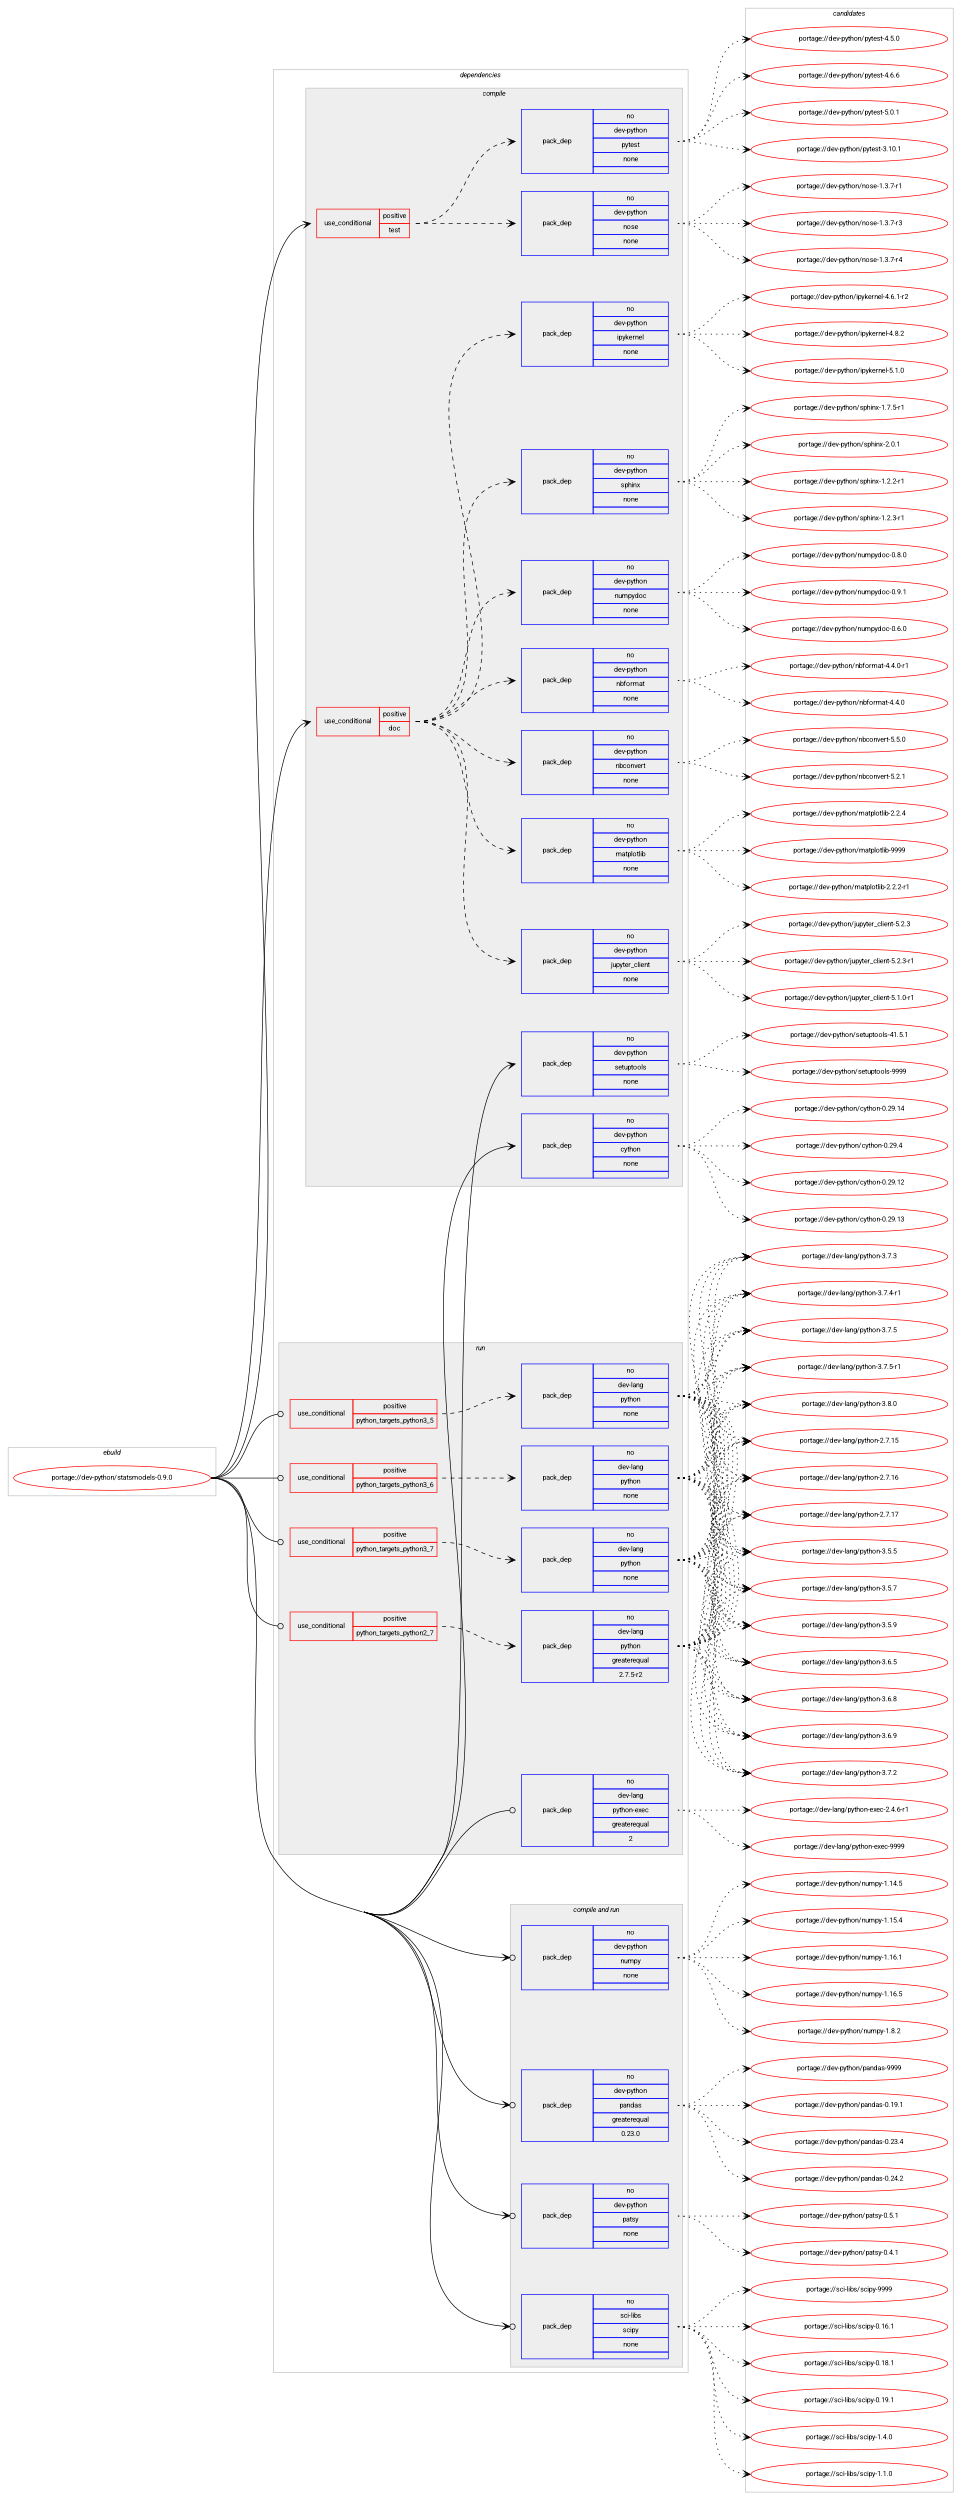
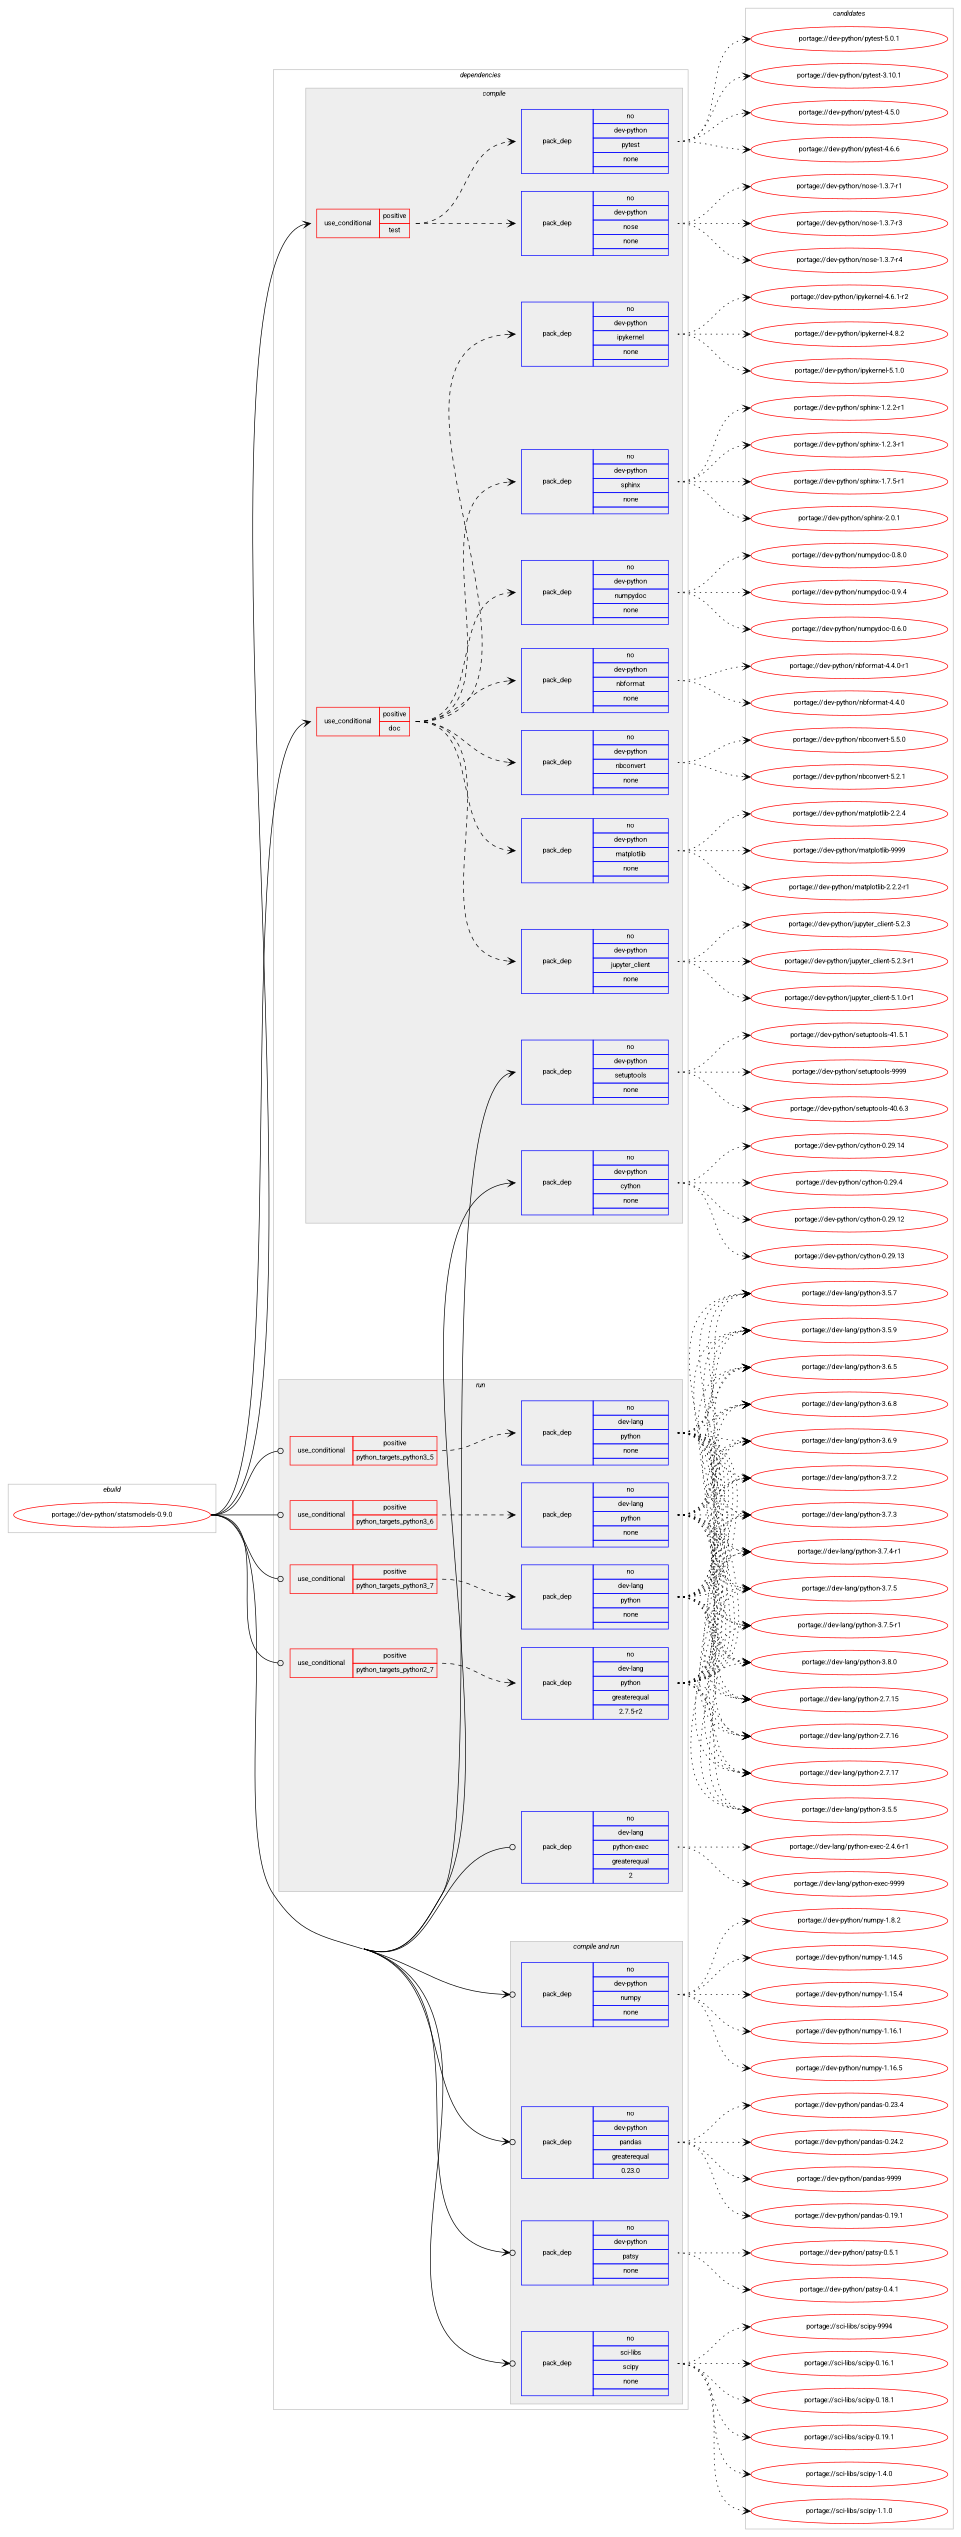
node "portage://dev-python/numpydoc-0.9.1": label "portage://dev-python/numpydoc-0.9.1" -> "portage://dev-python/numpydoc-0.9.4"
node "portage://dev-python/setuptools-40.6.3": added
node "portage://sci-libs/scipy-9999": label "portage://sci-libs/scipy-9999" -> "portage://sci-libs/scipy-9994"
